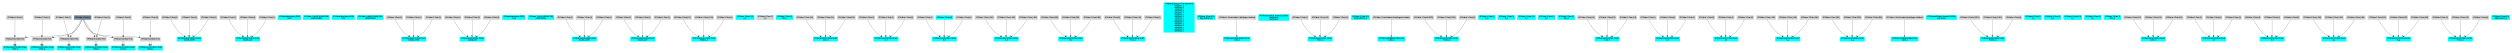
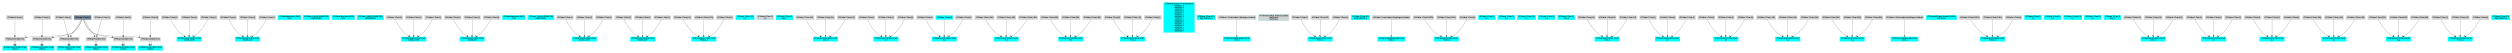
node "VFXTexture2DValue Texture2D (26616) mainTexture mainTexture": fillcolor cyan -> lightgray
